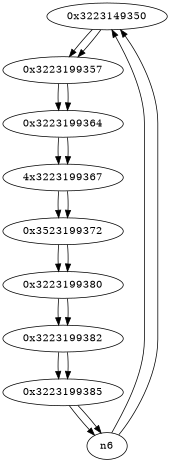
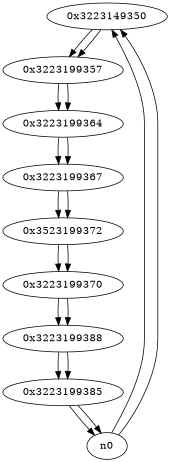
node "4x3223199367": label "4x3223199367" -> "0x3223199367"
node "0x3223199380": label "0x3223199380" -> "0x3223199370"
node "0x3223199382": label "0x3223199382" -> "0x3223199388"
node "n6": label "n6" -> "n0"
